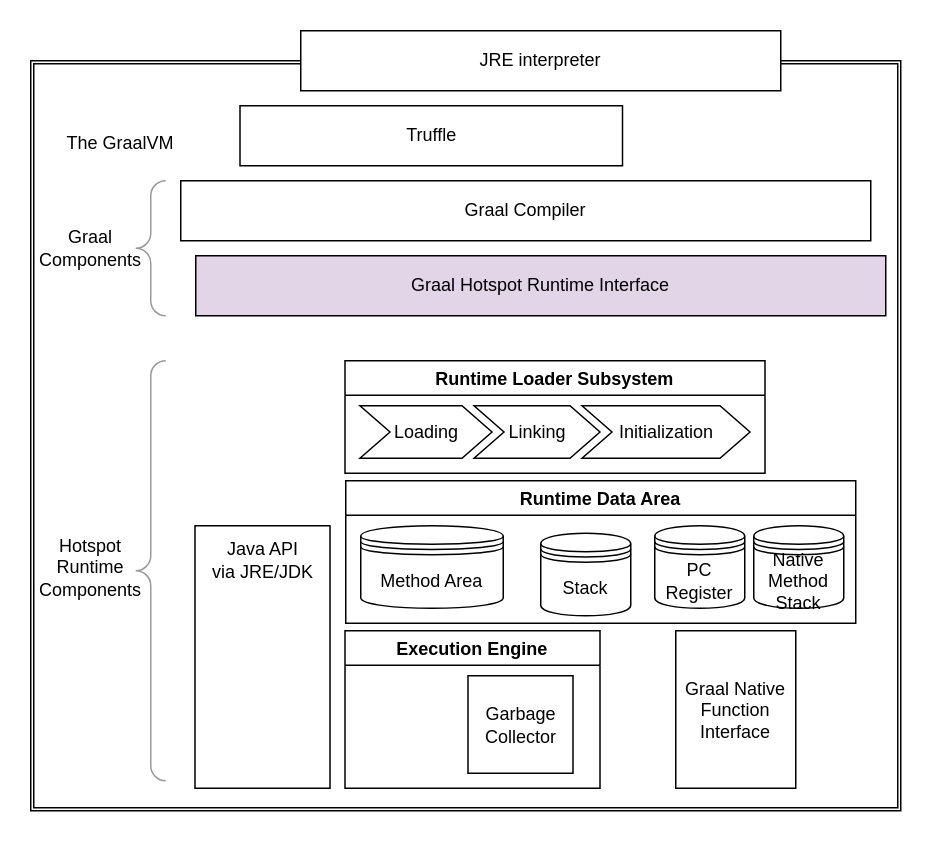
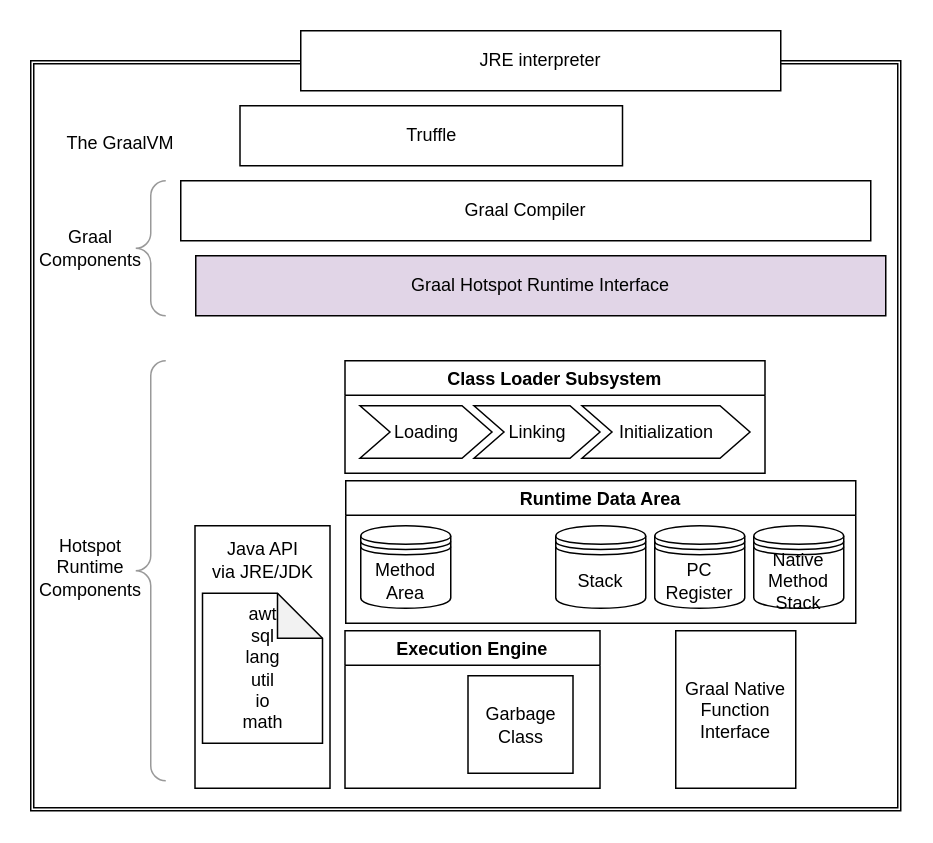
node "Runtime Loader Subsystem": label "Runtime Loader Subsystem" -> "Class Loader Subsystem"
node "Method Area": size 143x83 -> 90x83
node "Stack": moved (586, 575) -> (601, 567)
node "awt sql lang util io math": added
node "Garbage Collector": label "Garbage Collector" -> "Garbage Class"
